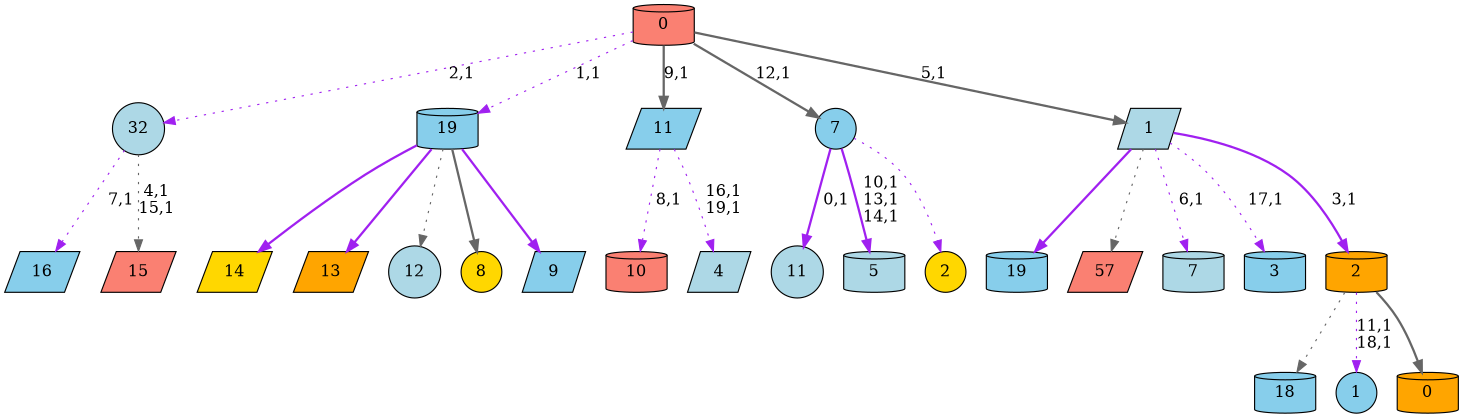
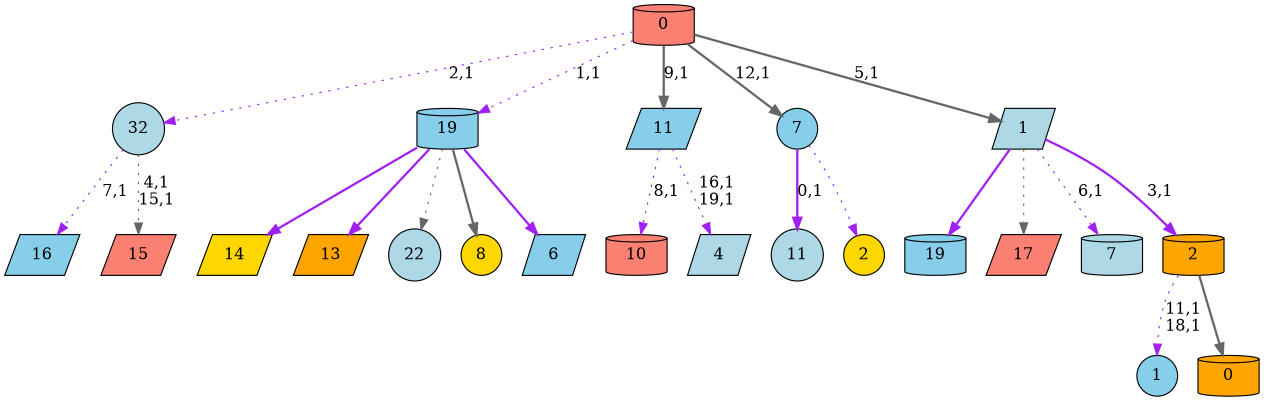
node "12": label "12" -> "22"
node "9": label "9" -> "6"
node "5": removed
node "57": label "57" -> "17"
node "3": removed
node "18": removed
